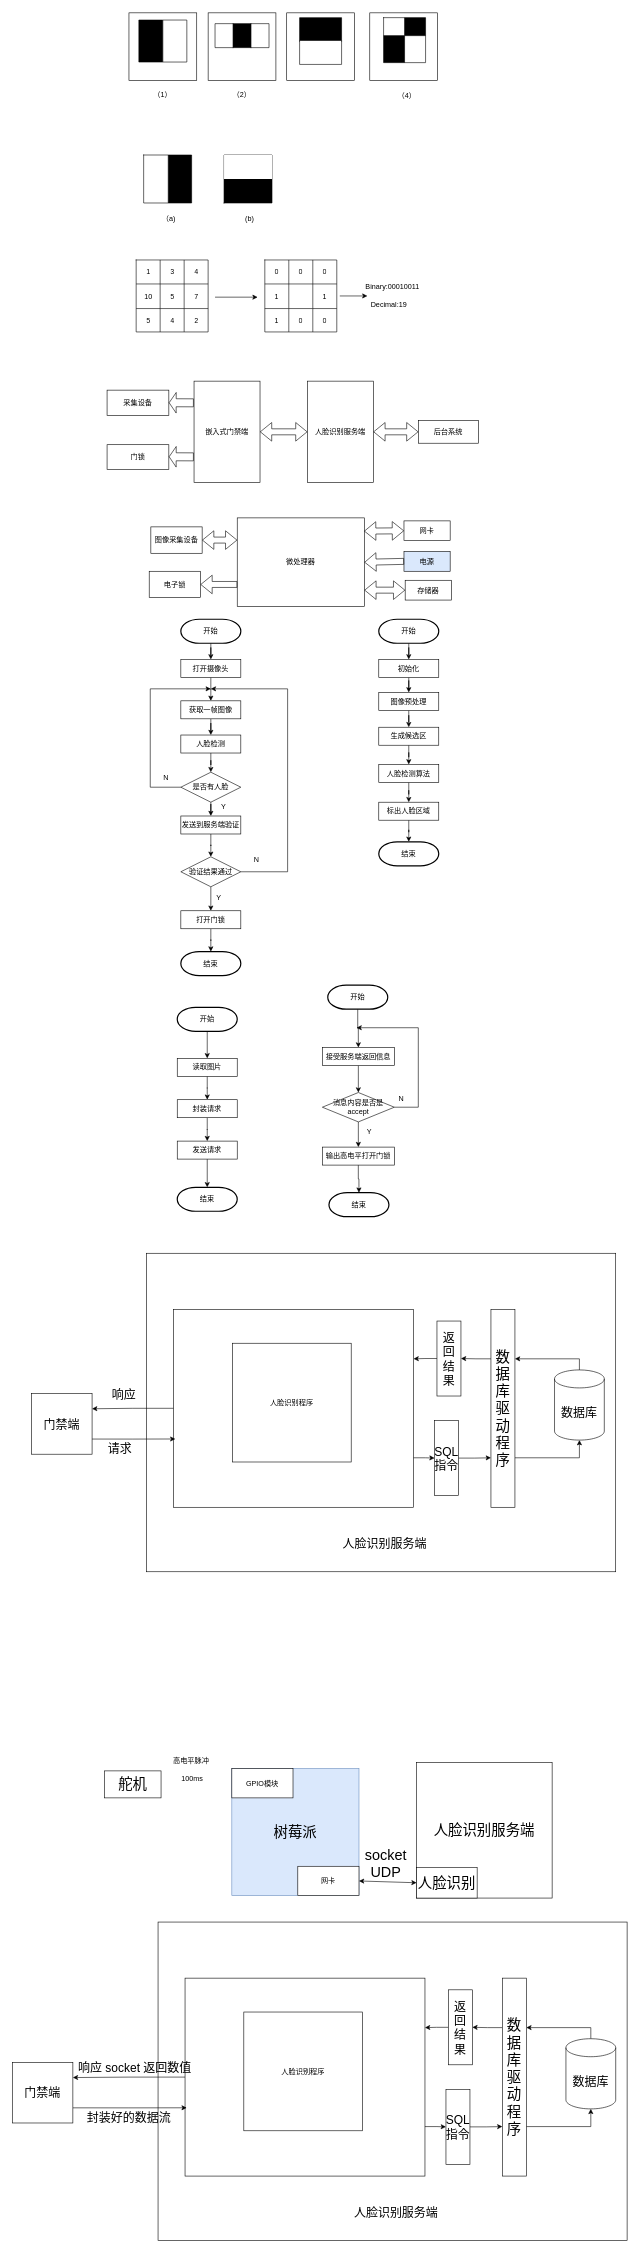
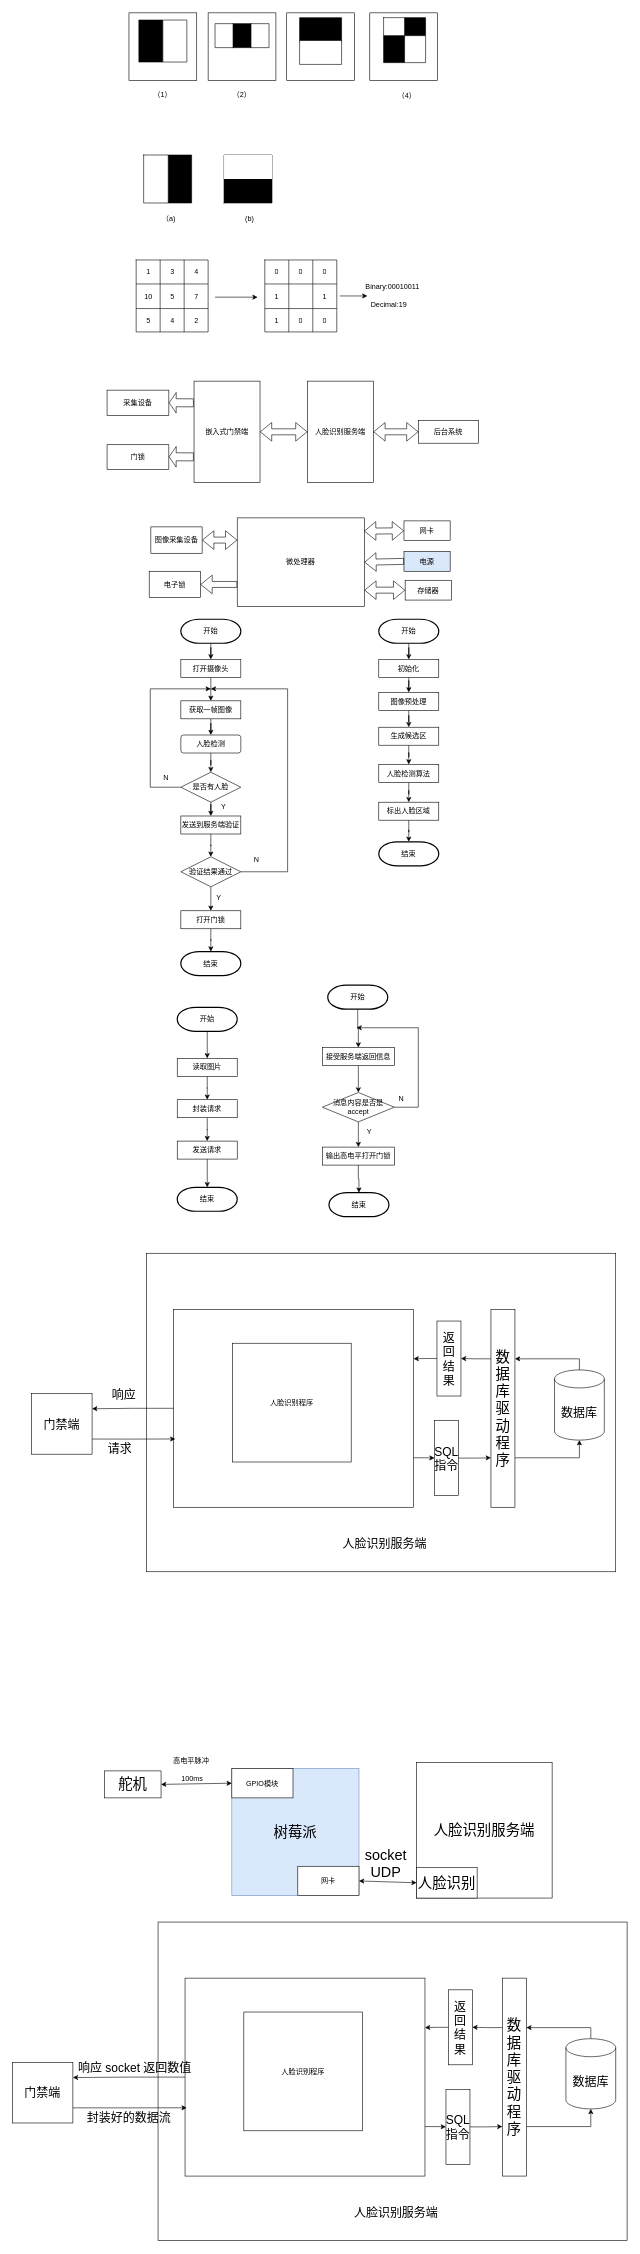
node "人脸检测": shape rectangle -> rounded rectangle
edge "GPIO模块" -- "舵机": added
